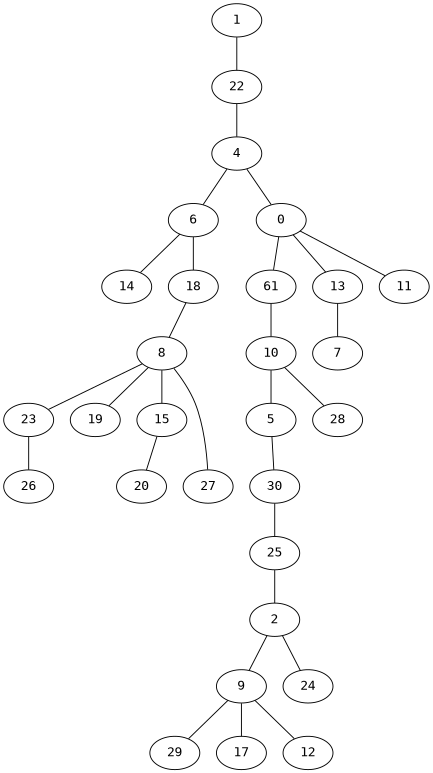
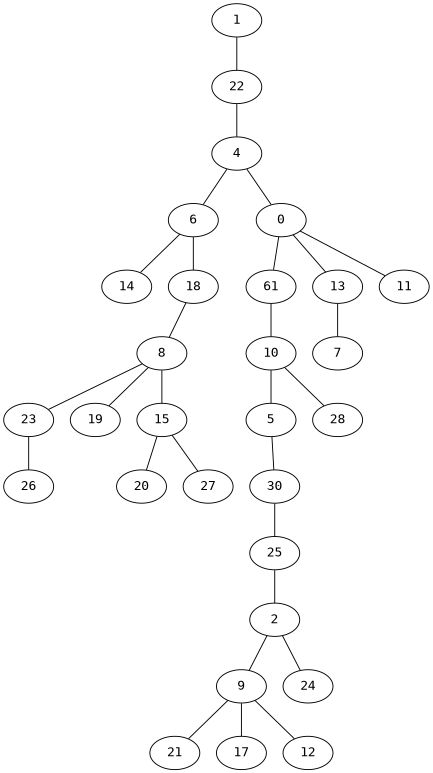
edge "8" -- "27": now "15" -- "27"
node "29": label "29" -> "21"
